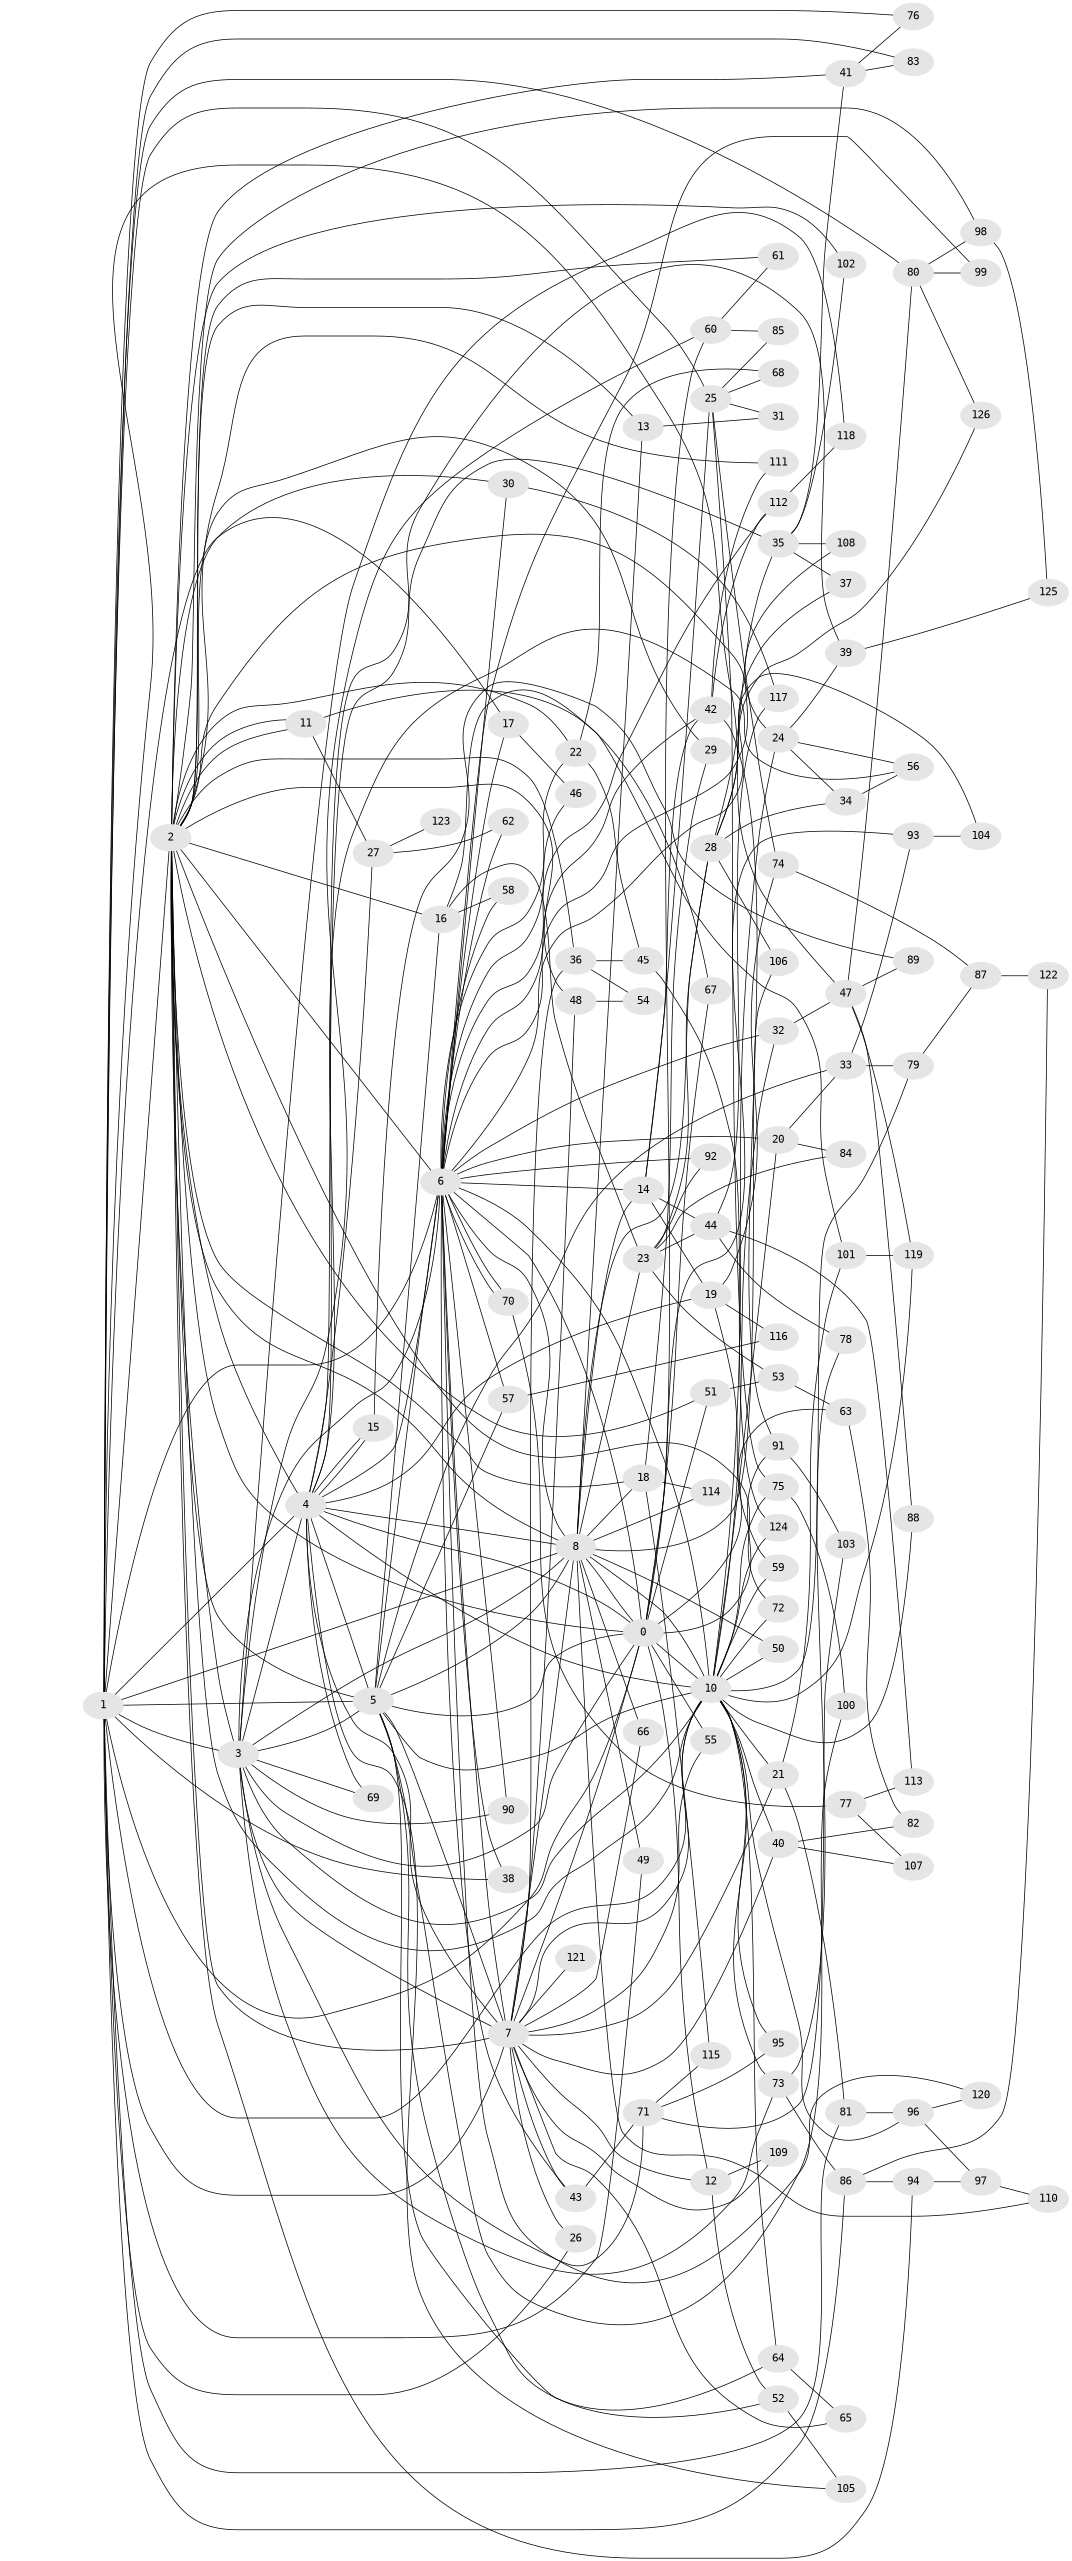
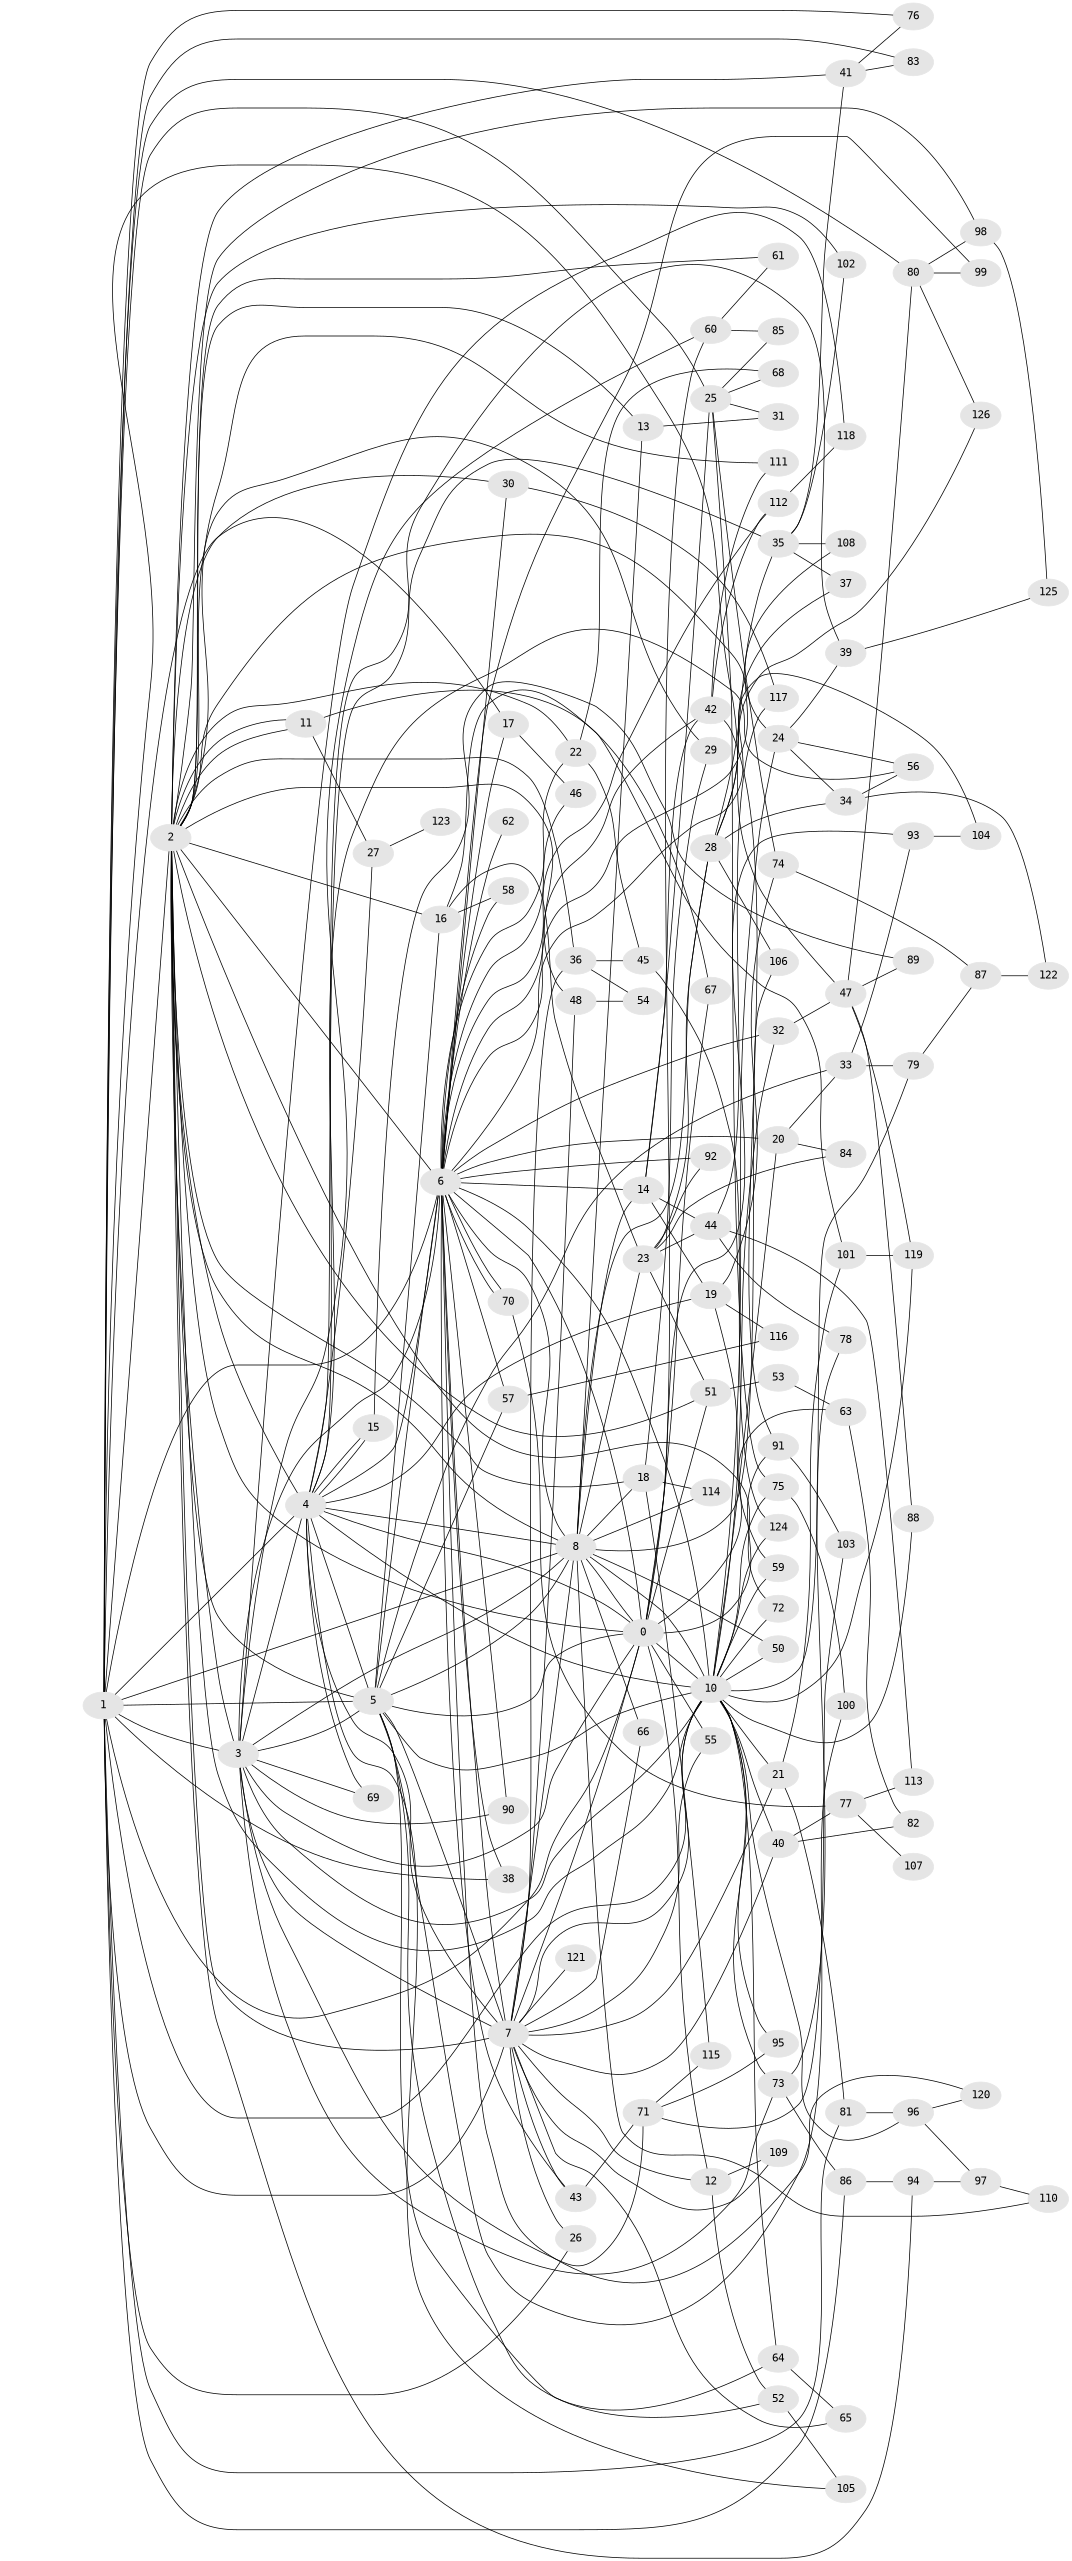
edge "62" -- "27": removed
edge "23" -- "53": now "23" -- "51"
edge "122" -- "86": now "122" -- "34"
edge "40" -- "107": now "40" -- "77"
node "49": removed
